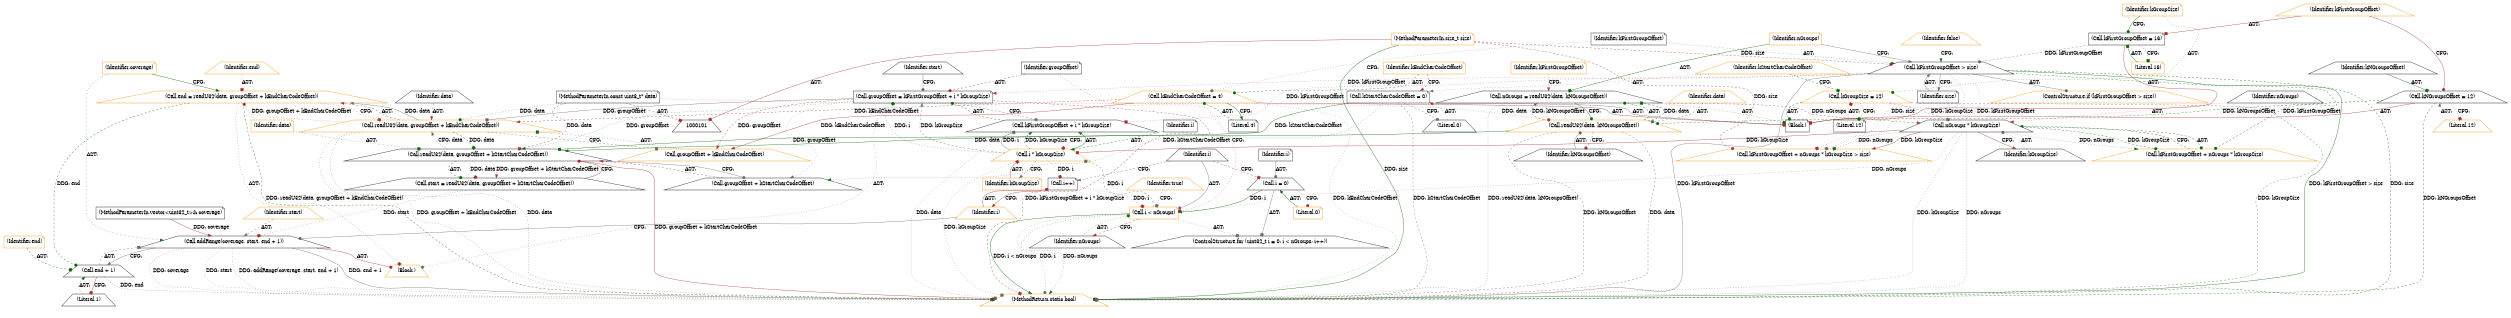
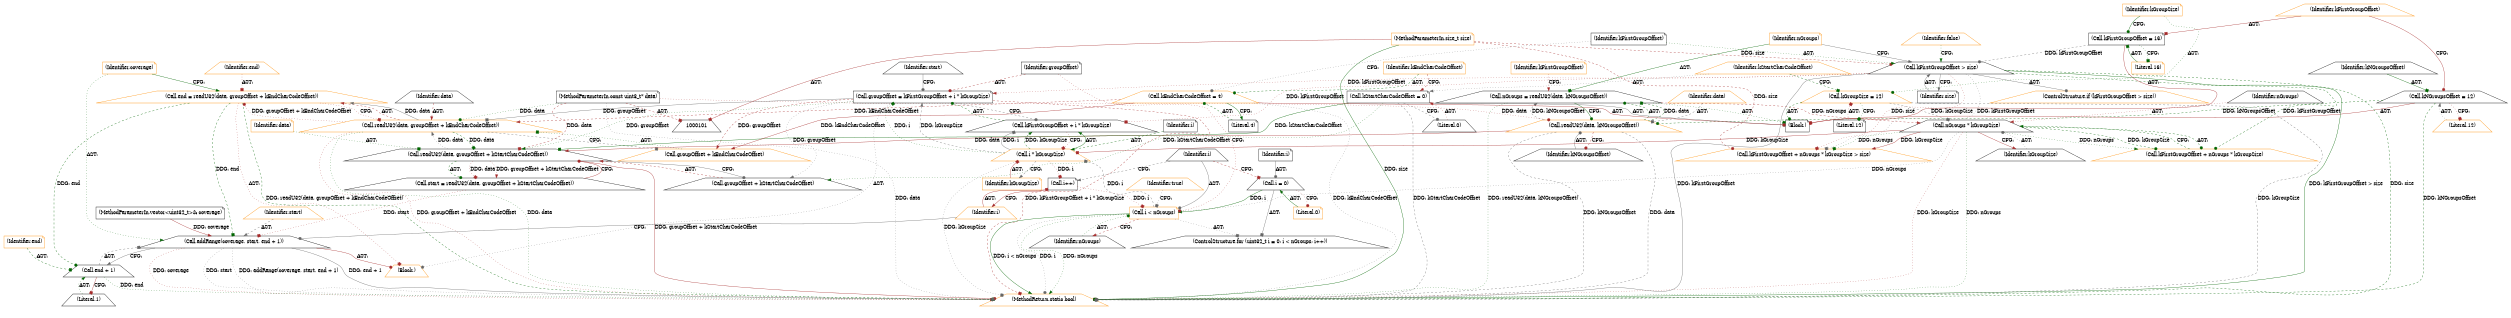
edge "(Call,readU32(data, groupOffset + kStartCharCodeOffset))" -> "(Call,readU32(data, groupOffset + kEndCharCodeOffset))": label "CFG: data" -> "DDG: data"
edge "(Call,readU32(data, kNGroupsOffset))" -> "(Call,readU32(data, groupOffset + kStartCharCodeOffset))": color darkgreen -> brown
edge "(Call,end = readU32(data, groupOffset + kEndCharCodeOffset))" -> "(Call,addRange(coverage, start, end + 1))": added, label "DDG: end"
edge "(Call,kFirstGroupOffset + i * kGroupSize)" -> "(MethodReturn,static bool)": now "(MethodParameterIn,const uint8_t* data)" -> "(MethodReturn,static bool)"
